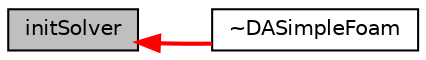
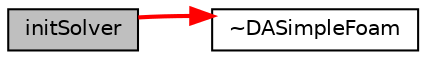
edge "~DASimpleFoam" -> "initSolver": reversed
